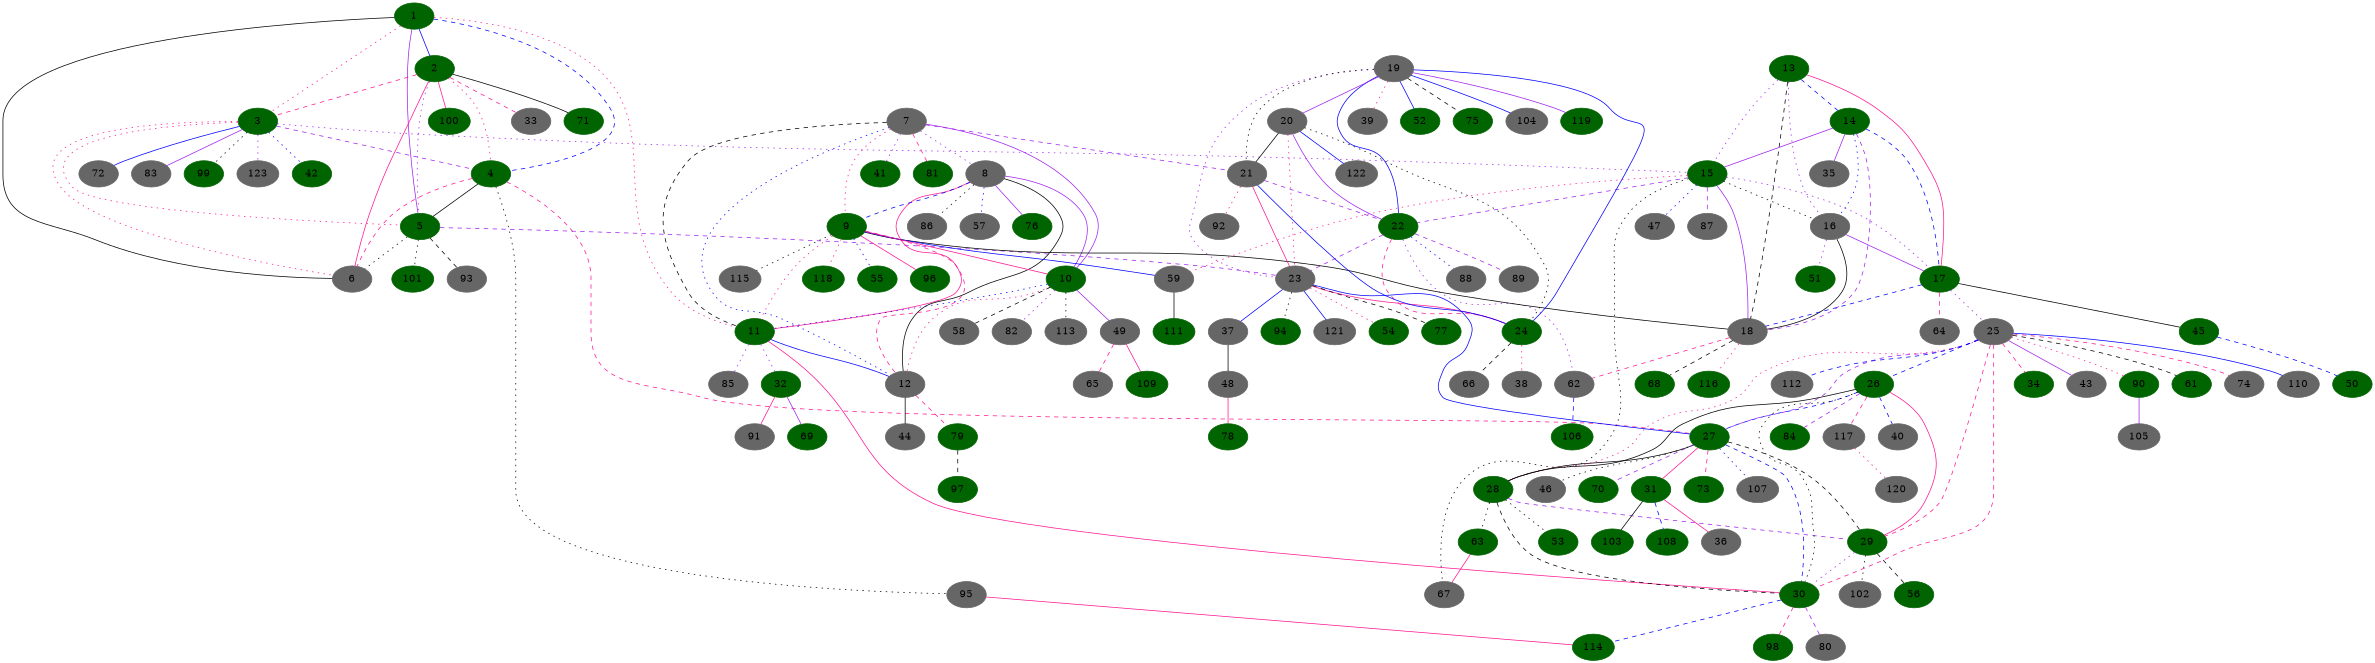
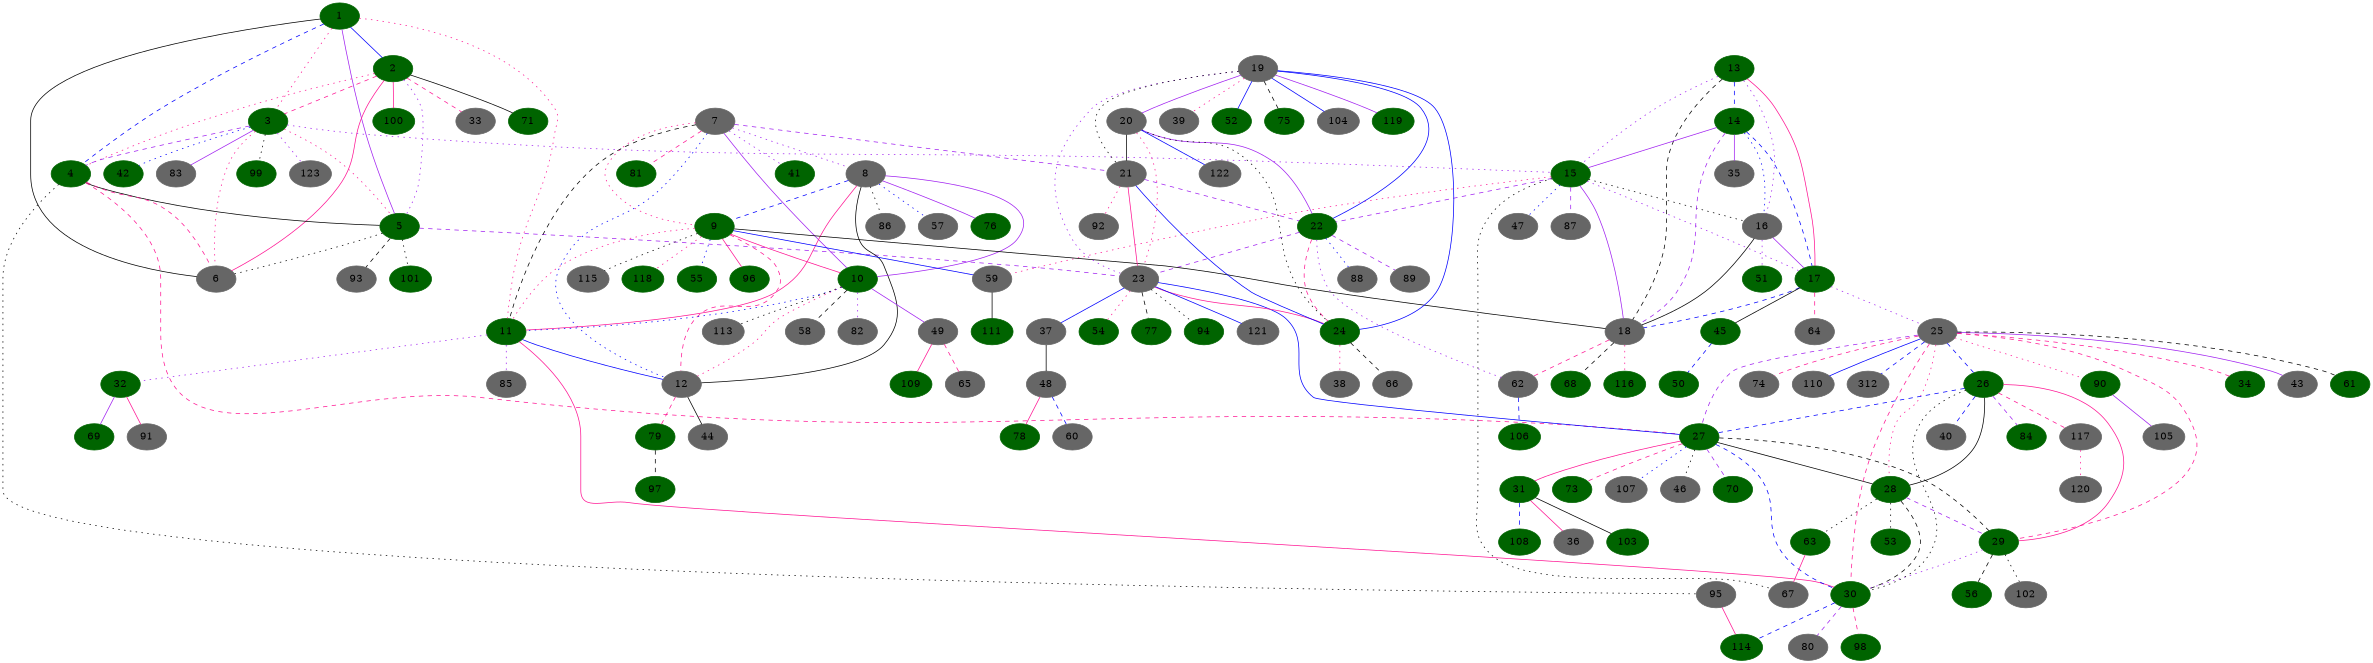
node "72": removed
node "112": label "112" -> "312"
node "60": added
